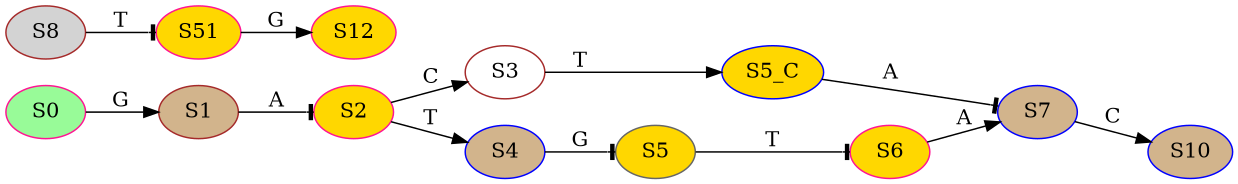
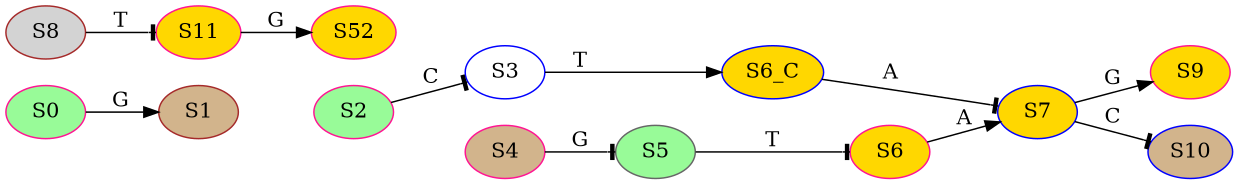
node "S51": label "S51" -> "S11"
node "S12": label "S12" -> "S52"
node "S3": color brown -> blue
node "S5_C": label "S5_C" -> "S6_C"
node "S9": added
edge "S2" -> "S3": arrowhead normal -> tee
edge "S1" -> "S2": removed, label "A"
node "S2": fillcolor gold -> palegreen
node "S7": fillcolor tan -> gold
edge "S2" -> "S4": removed, label "T"
edge "S7" -> "S10": arrowhead normal -> tee
node "S4": color blue -> deeppink
node "S5": fillcolor gold -> palegreen
